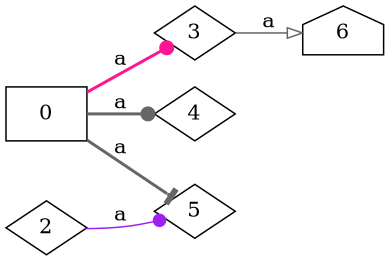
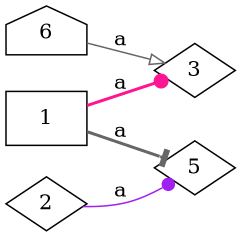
edge "3" -> "6": reversed
node "0": label "0" -> "1"
node "4": removed
